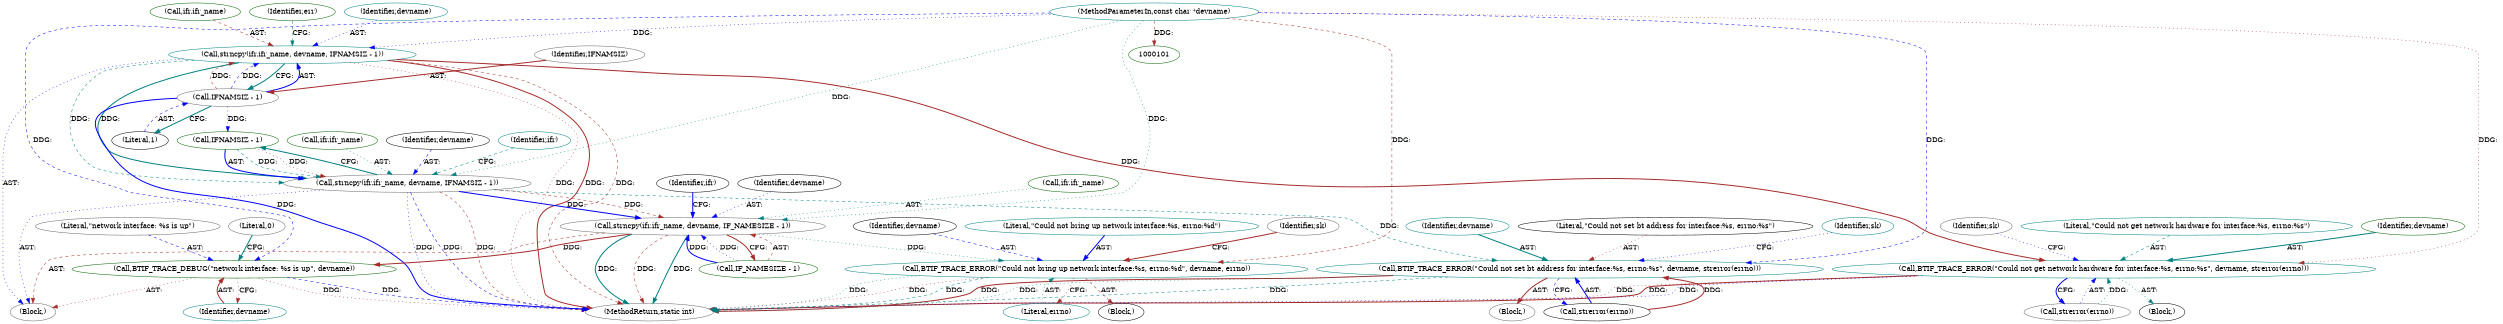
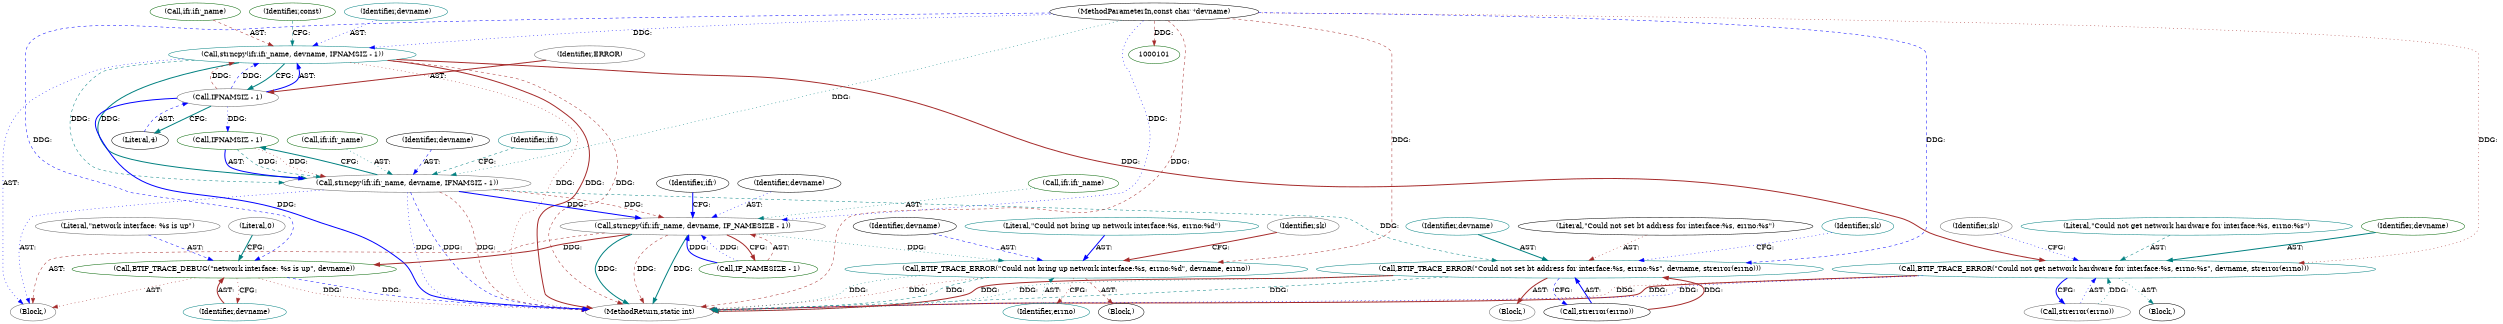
node "(Identifier,err)": label "(Identifier,err)" -> "(Identifier,const)"
node "(MethodParameterIn,const char *devname)": color teal -> black
node "(Identifier,IFNAMSIZ)": label "(Identifier,IFNAMSIZ)" -> "(Identifier,ERROR)"
node "(Literal,1)": label "(Literal,1)" -> "(Literal,4)"
edge "(MethodParameterIn,const char *devname)" -> "(Call,strncpy(ifr.ifr_name, devname, IF_NAMESIZE - 1))": color teal -> blue
edge "(MethodParameterIn,const char *devname)" -> "(MethodReturn,static int)": added, label "DDG:"
node "(Literal,errno)": label "(Literal,errno)" -> "(Identifier,errno)"
